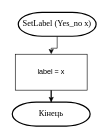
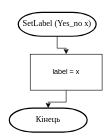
node "label = x": moved (51, 72) -> (66, 72)
node "Кінець": moved (51, 114) -> (48, 120)
